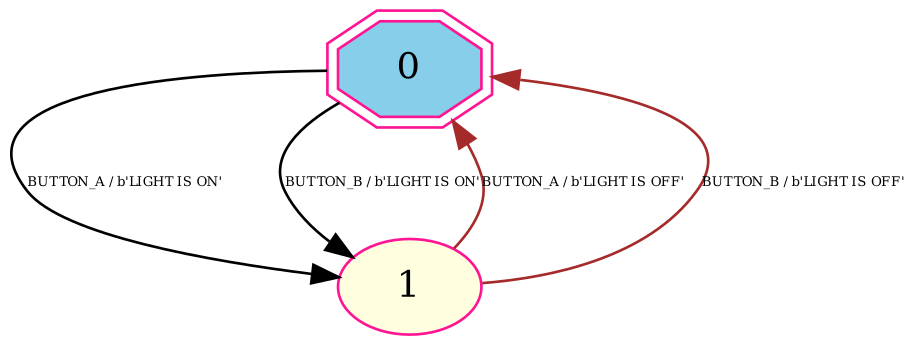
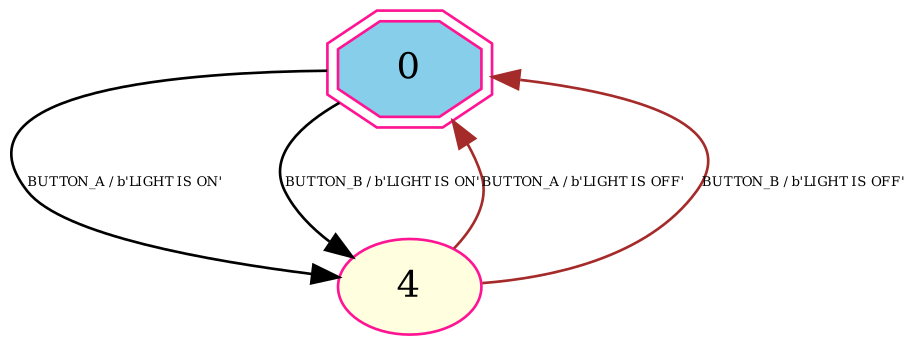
node "1": label "1" -> "4"
